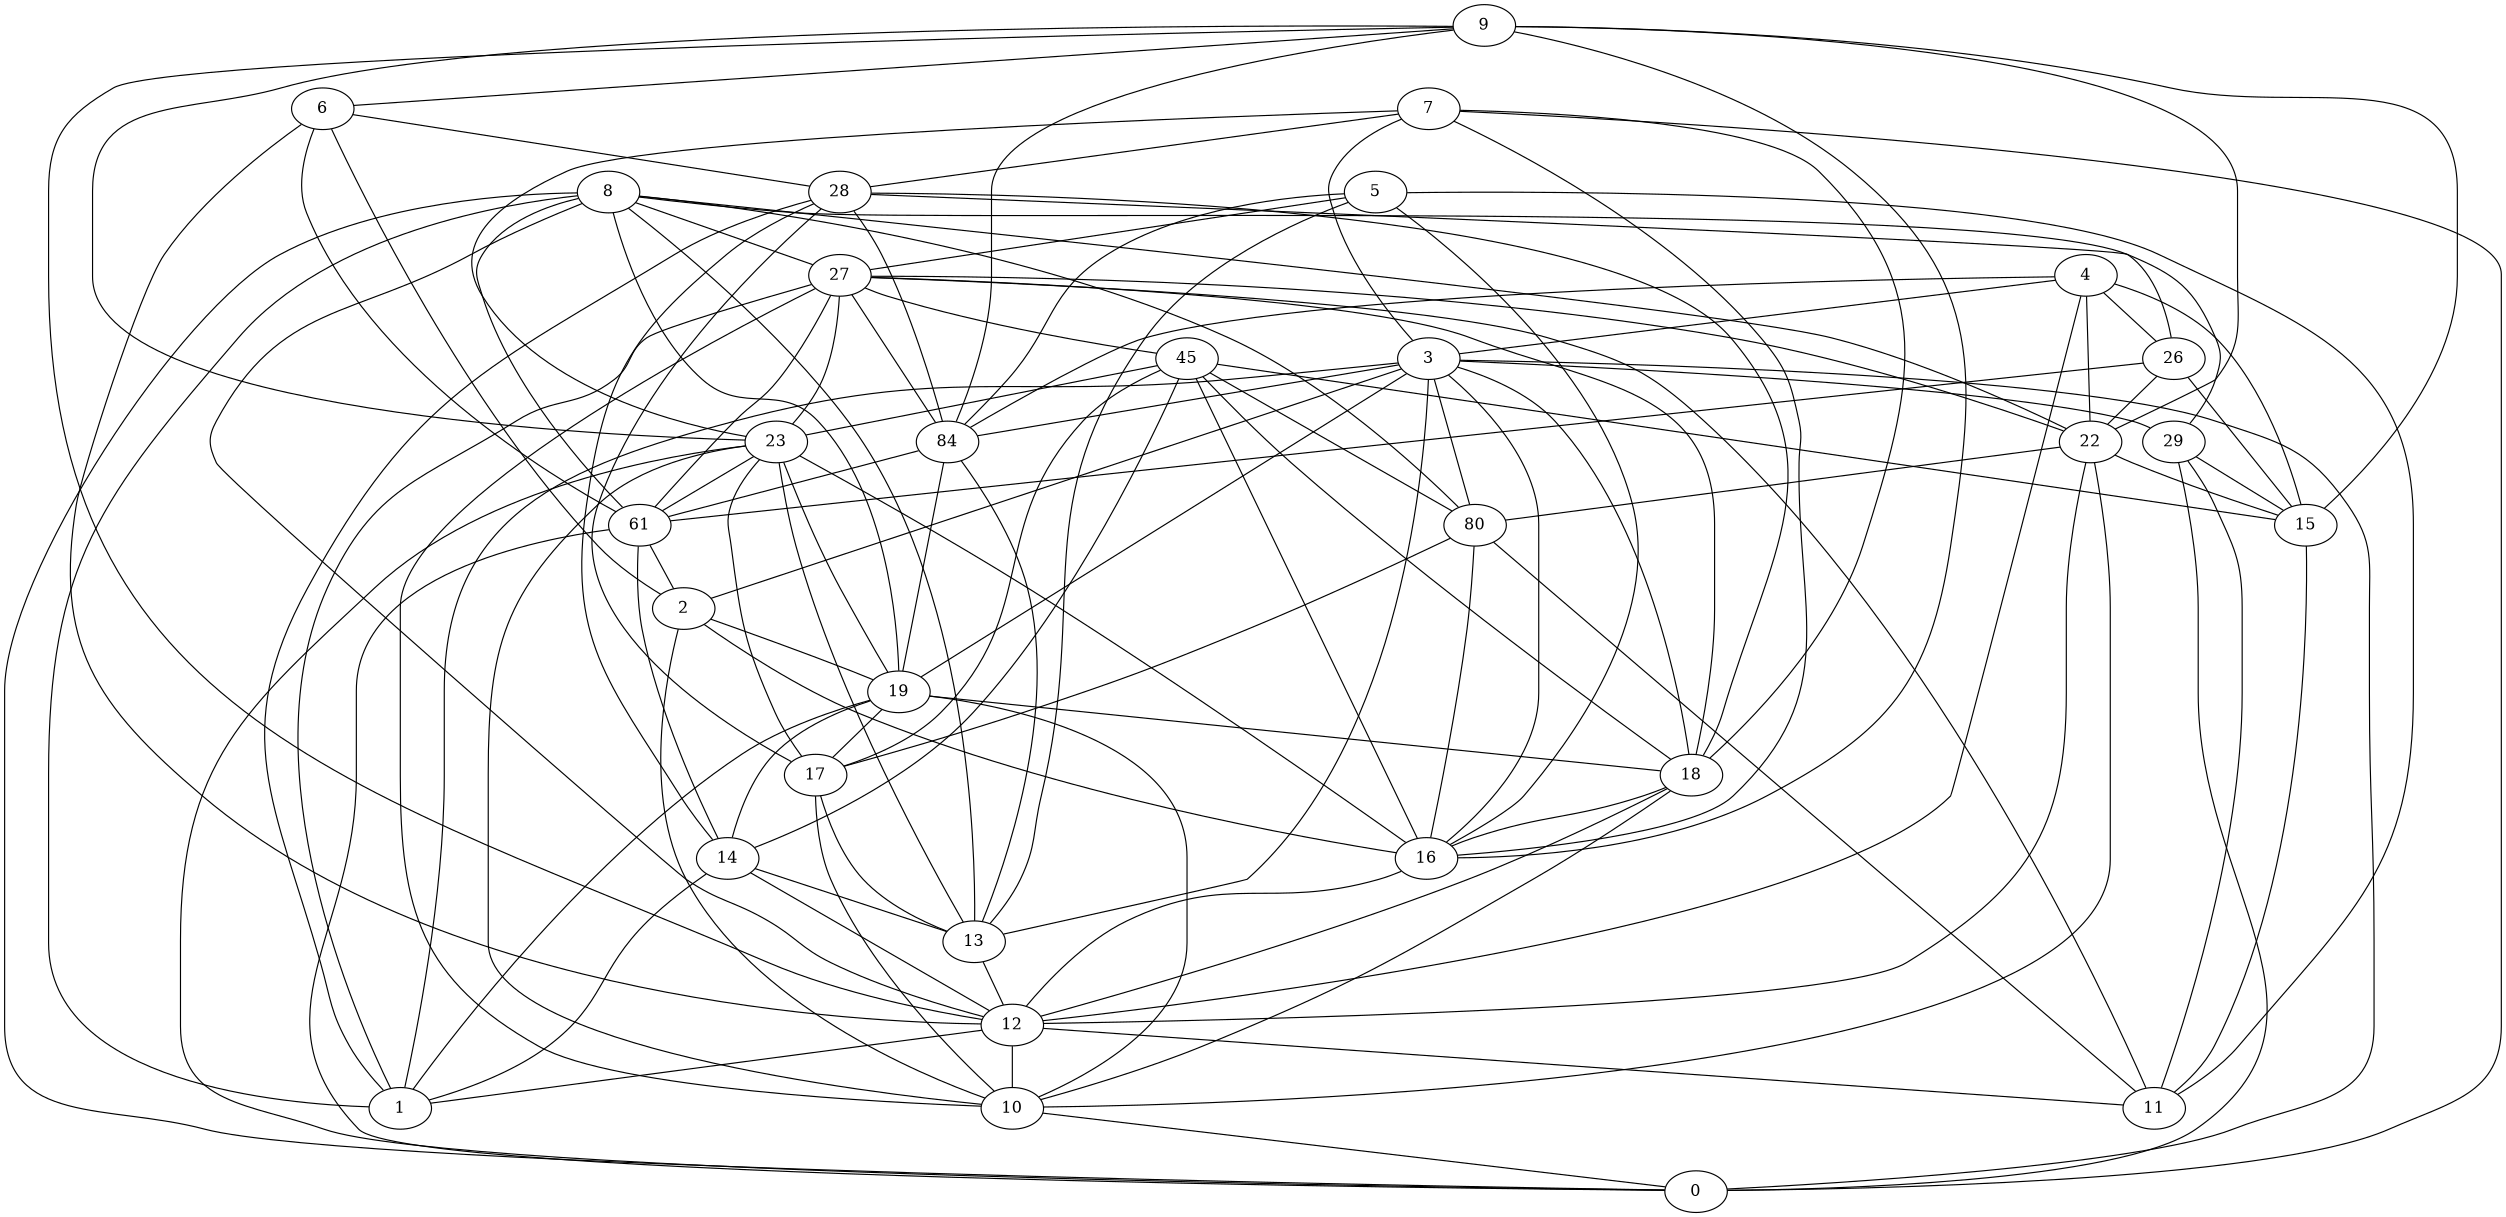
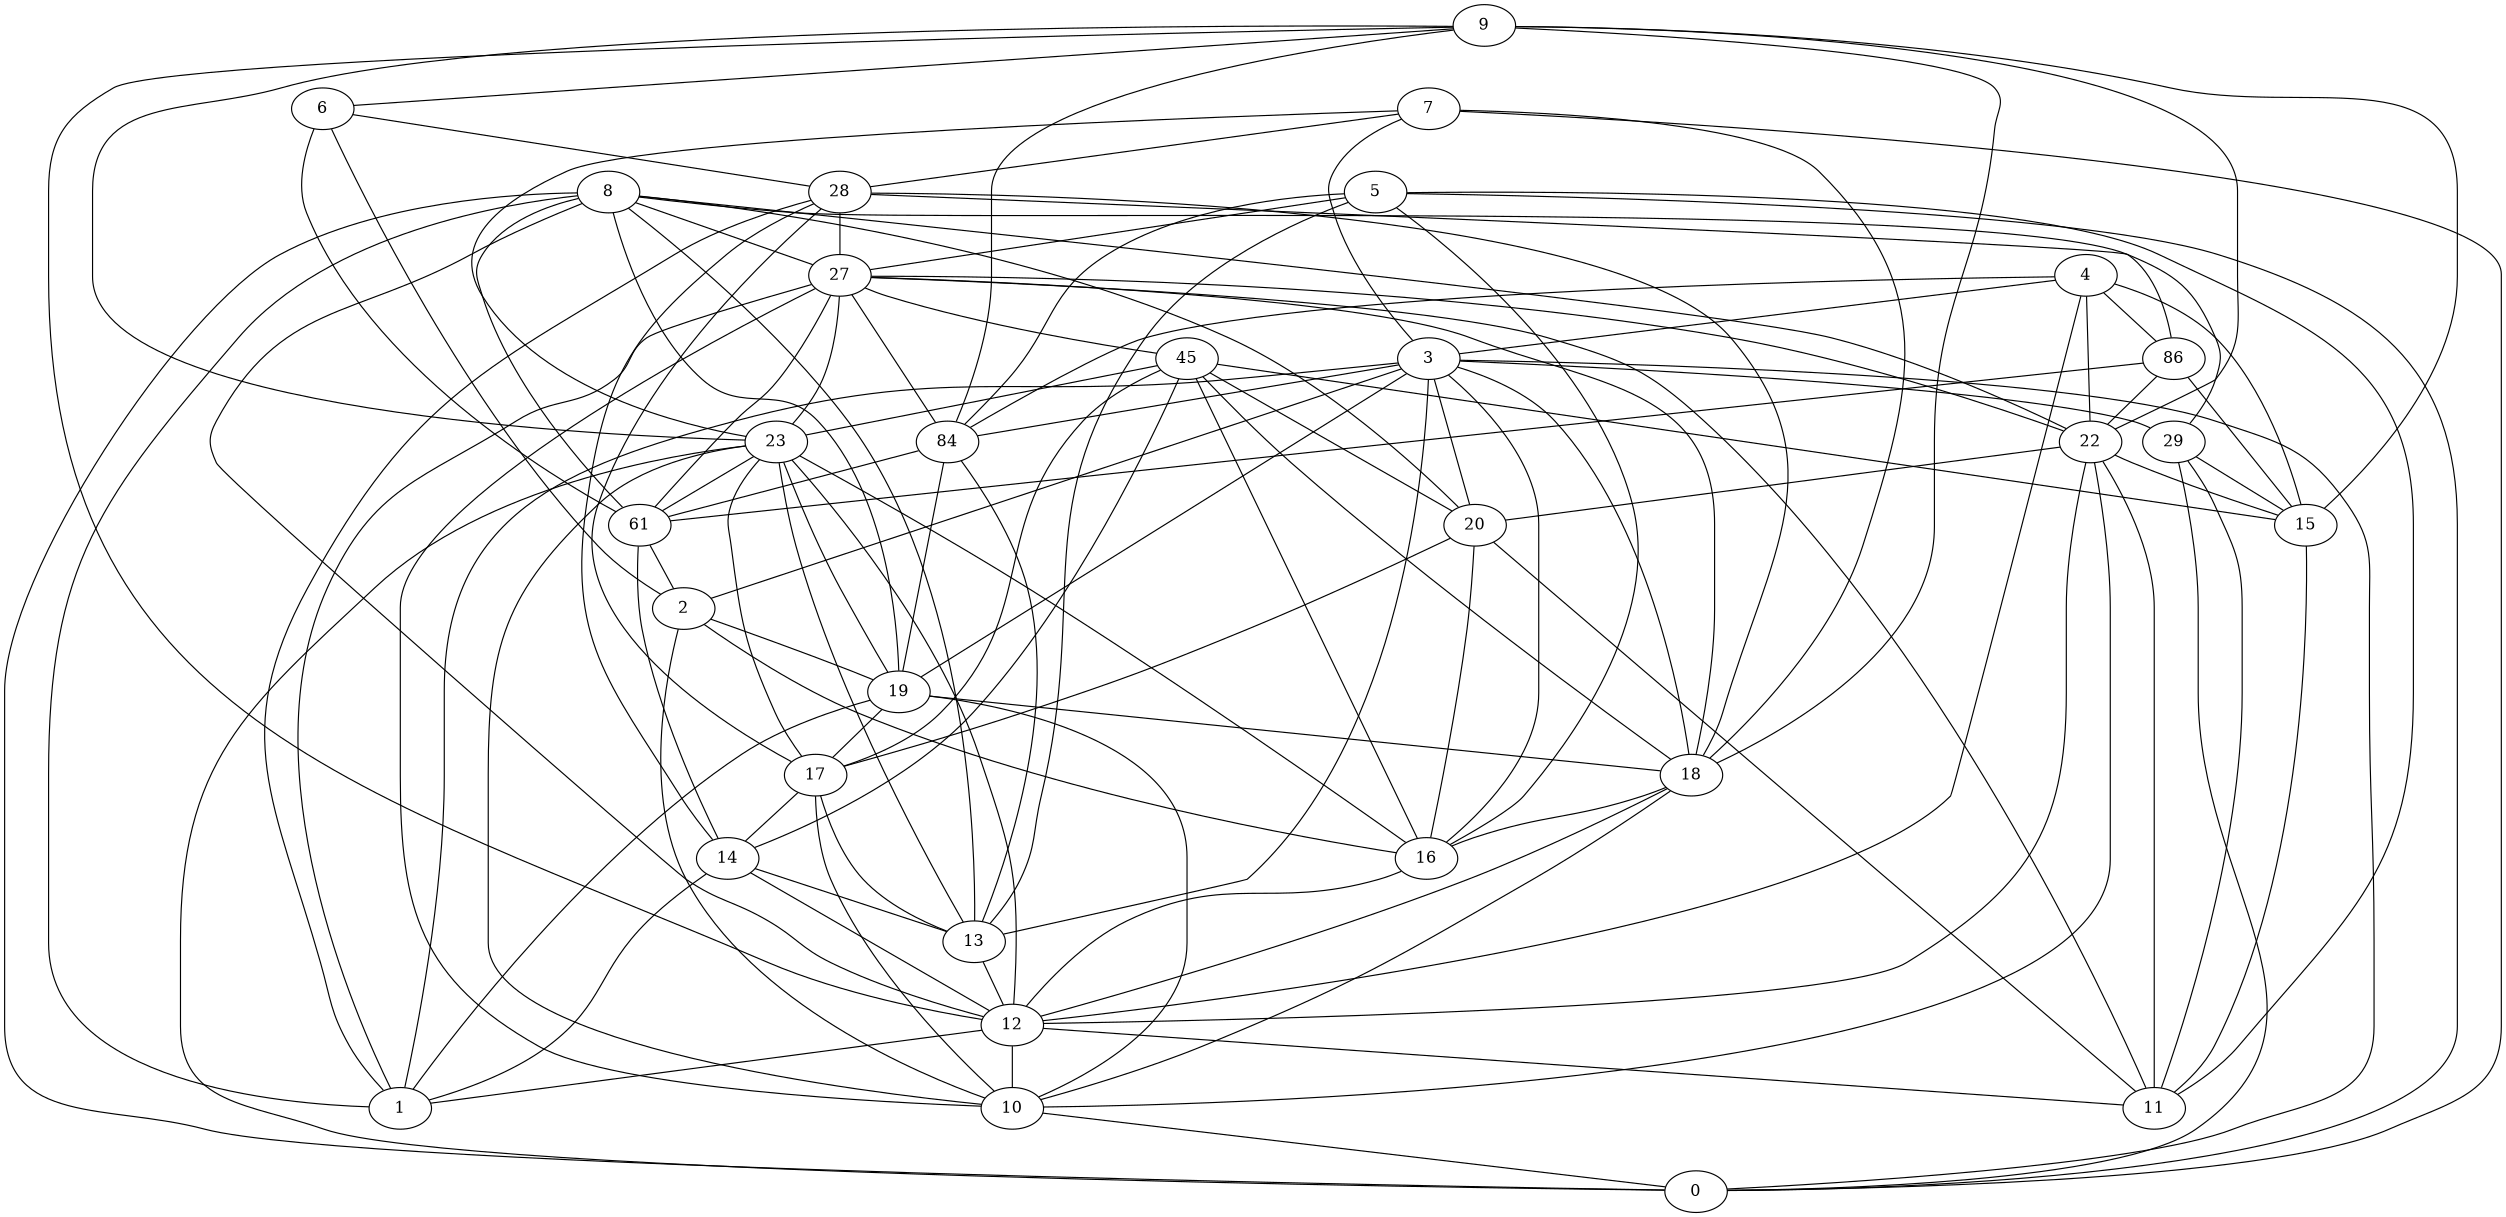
edge "28" -- "84": now "28" -- "27"
node "26": label "26" -> "86"
edge "9" -- "16": now "9" -- "18"
edge "7" -- "16": removed
node "80": label "80" -> "20"
edge "19" -- "14": now "17" -- "14"
edge "22" -- "11": added
edge "6" -- "12": now "23" -- "12"
edge "61" -- "0": now "5" -- "0"
